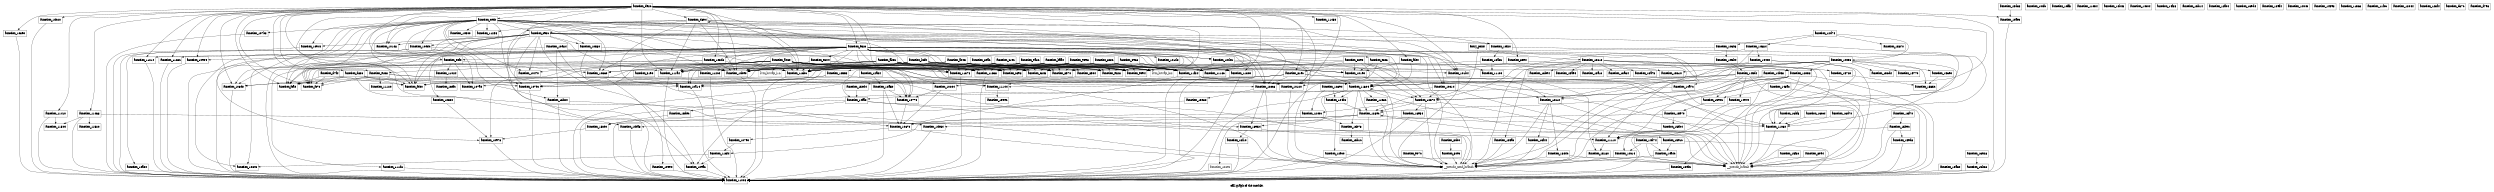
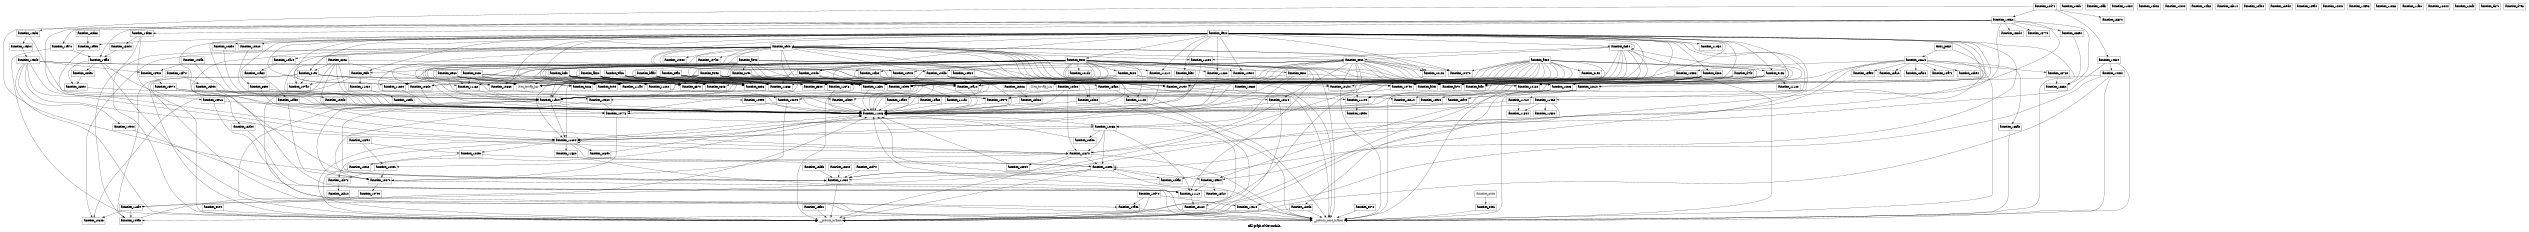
node "function_12a14": added
edge "function_a048" -> "function_c848": now "function_a048" -> "function_c19c"
node "function_80b0": fontcolor black -> gray50
node "function_138ec": fontcolor gray50 -> black
edge "function_12058" -> "function_11008": reversed
